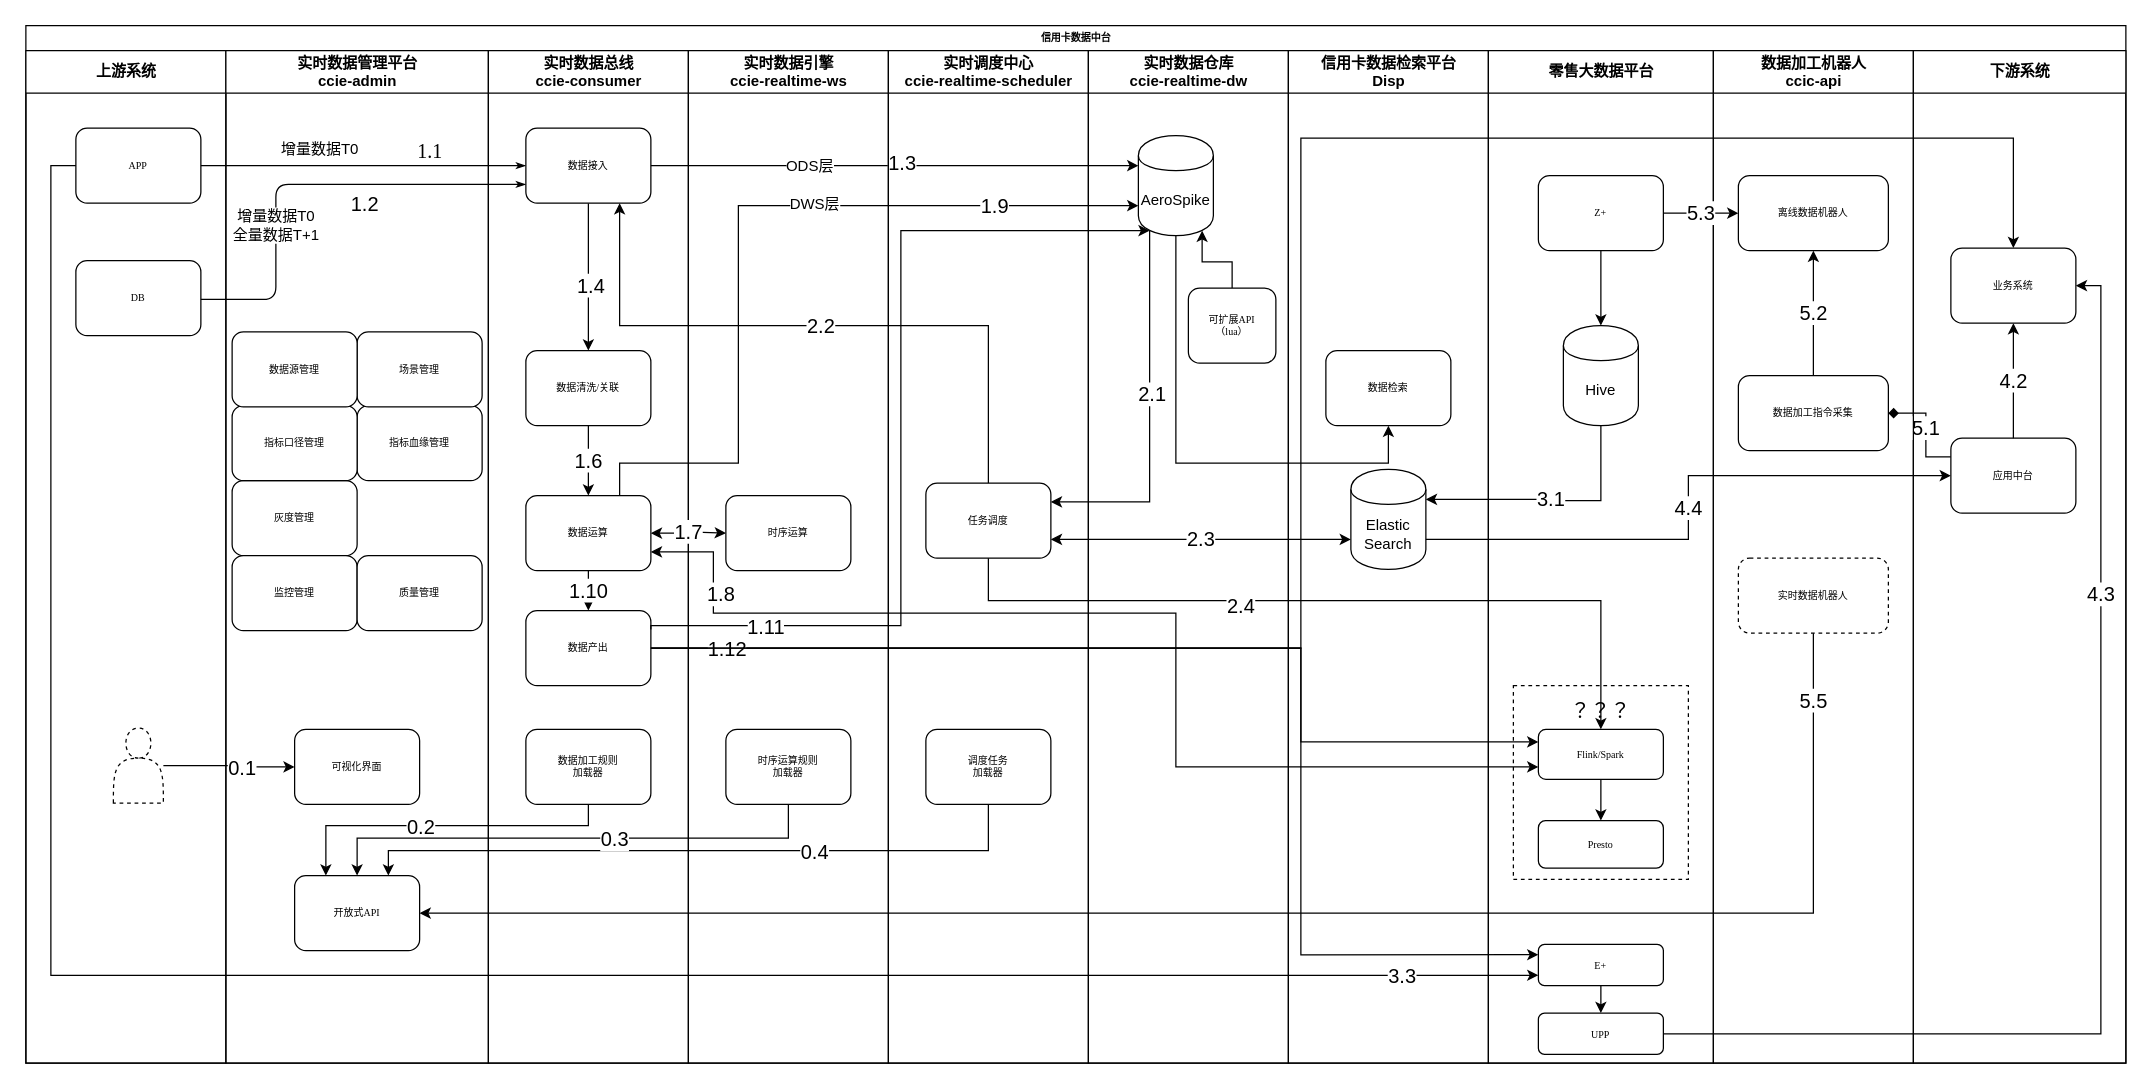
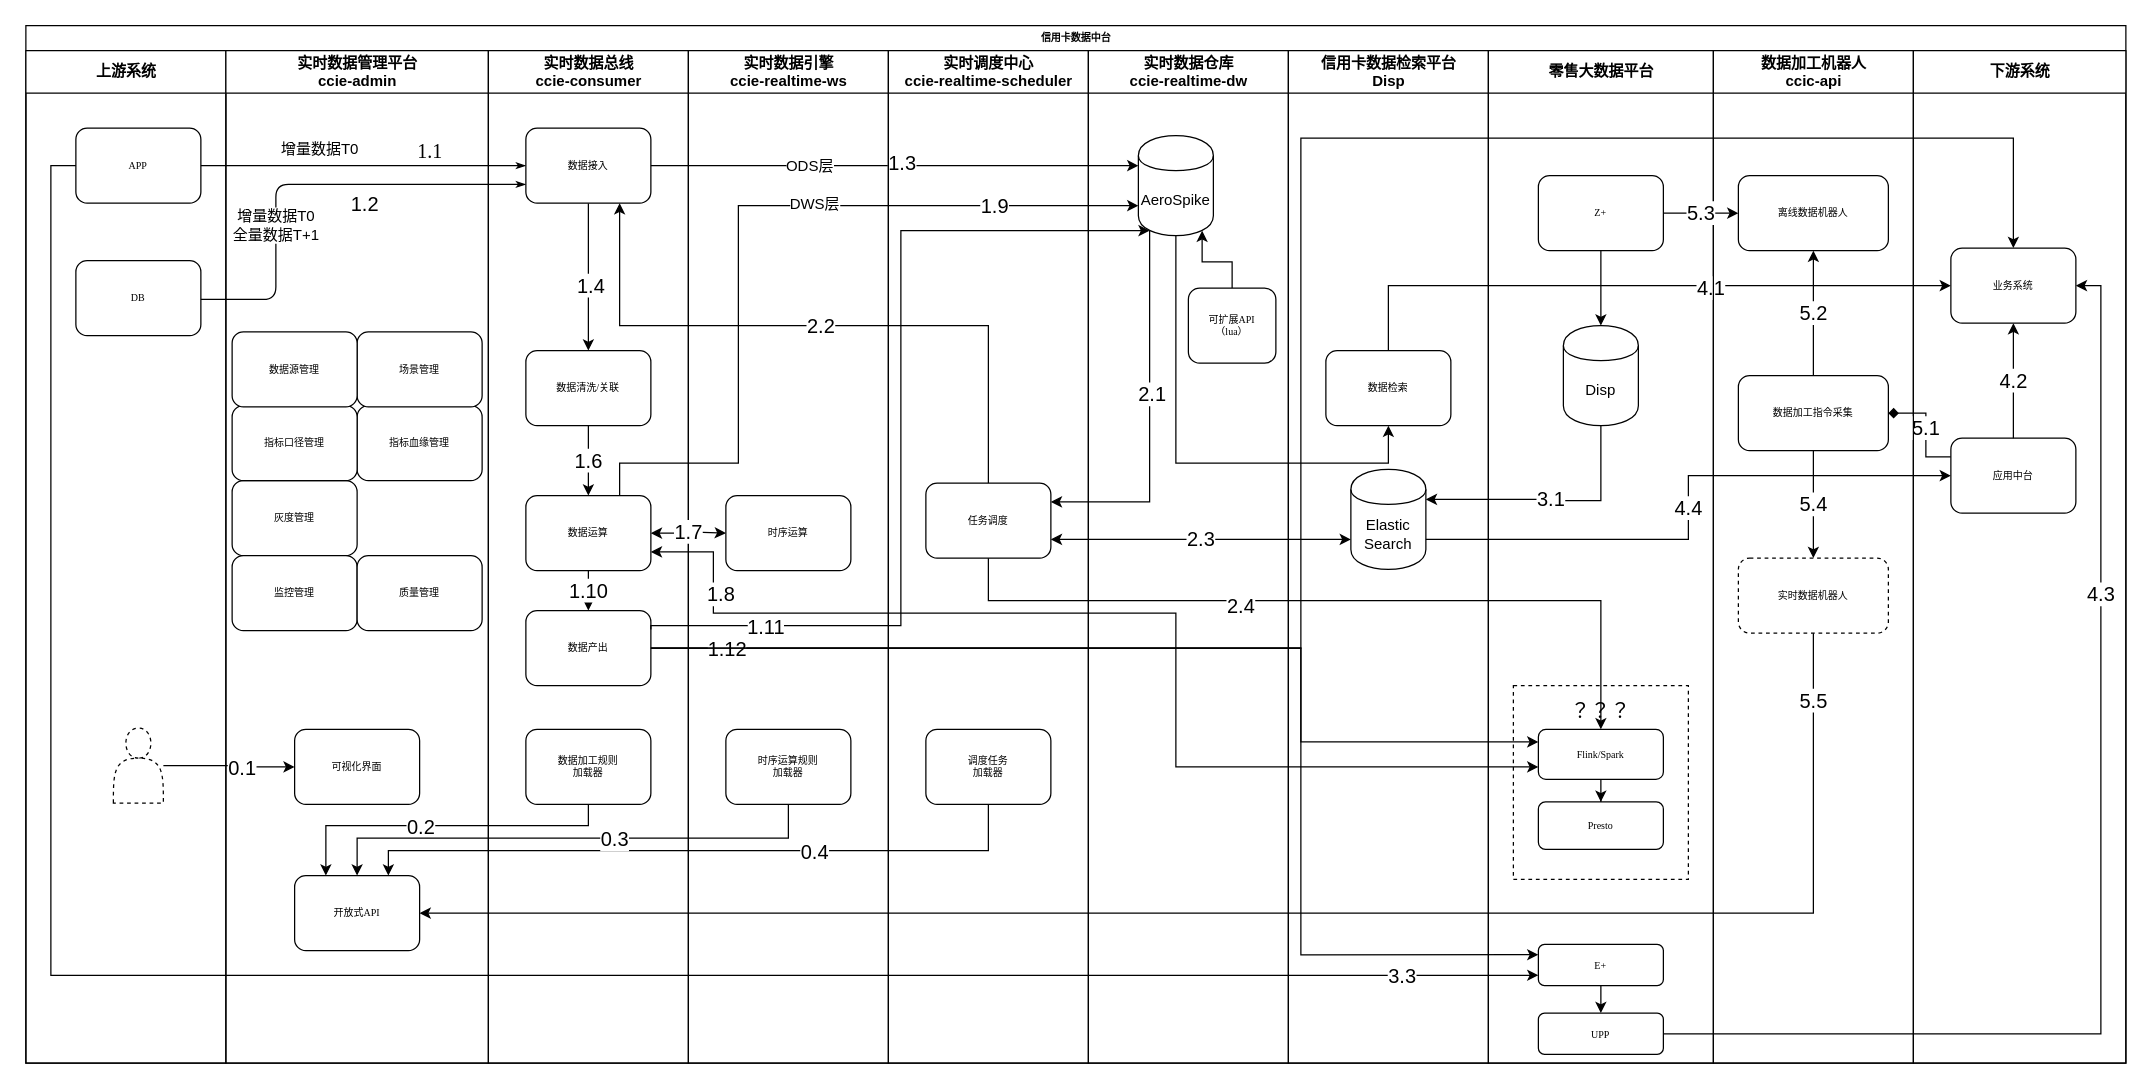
edge "数据检索" -> "业务系统": added, label "4.1"
node "Hive": label "Hive" -> "Disp"
edge "数据加工指令采集" -> "实时数据机器人": added, label "5.4"
node "Presto": moved (1601, 844) -> (1601, 826)
